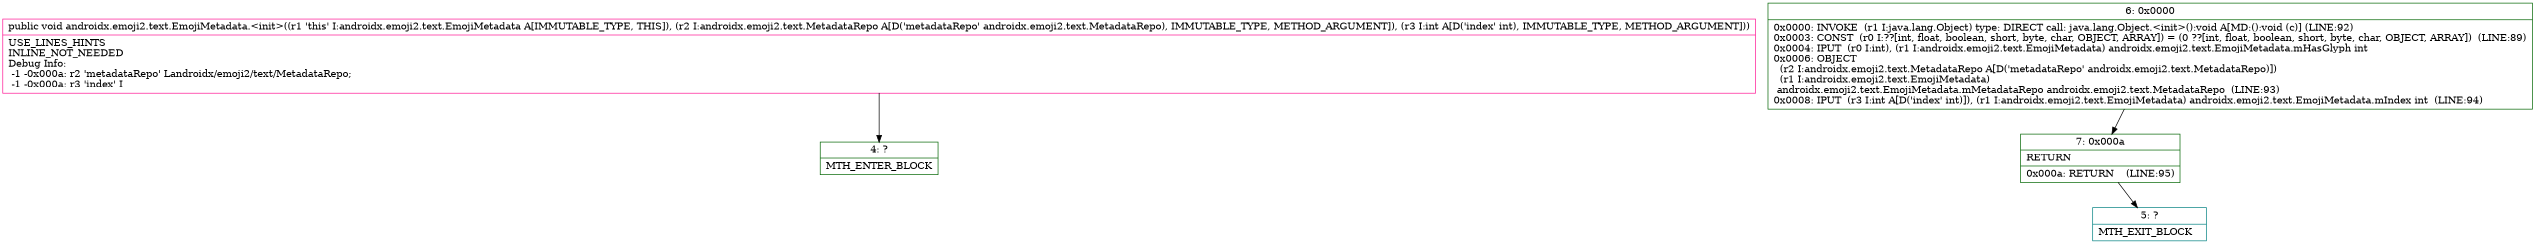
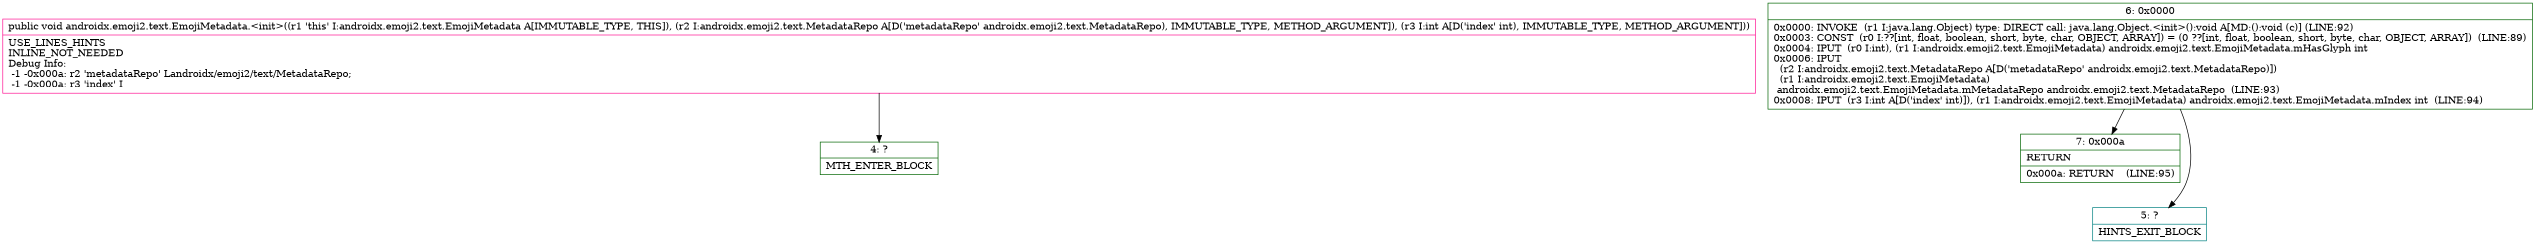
node "6: 0x0000": text "0x0006: OBJECT" -> "0x0006: IPUT"
edge "7: 0x000a" -> "5: ?": now "6: 0x0000" -> "5: ?"
node "5: ?": text "MTH_EXIT_BLOCK" -> "HINTS_EXIT_BLOCK"
